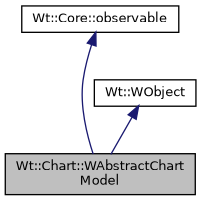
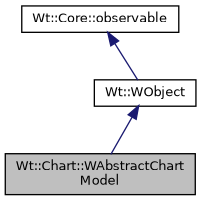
edge "Wt::Chart::WAbstractChart Model" -> "Wt::Core::observable": now "Wt::WObject" -> "Wt::Core::observable"
